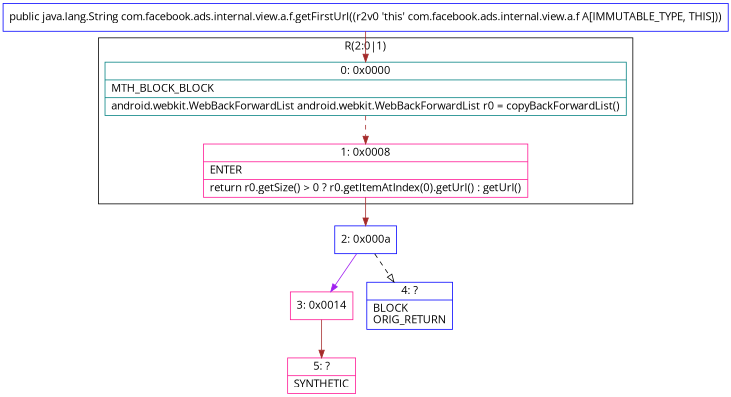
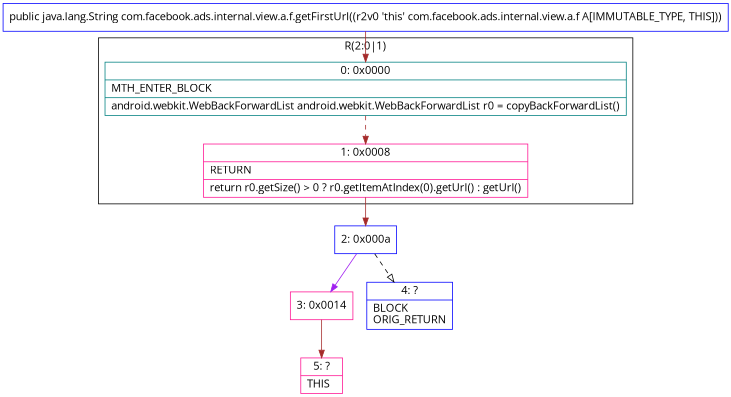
node "0: 0x0000": text "MTH_BLOCK_BLOCK" -> "MTH_ENTER_BLOCK"
node "1: 0x0008": text "ENTER" -> "RETURN"
node "5: ?": text "SYNTHETIC" -> "THIS"
